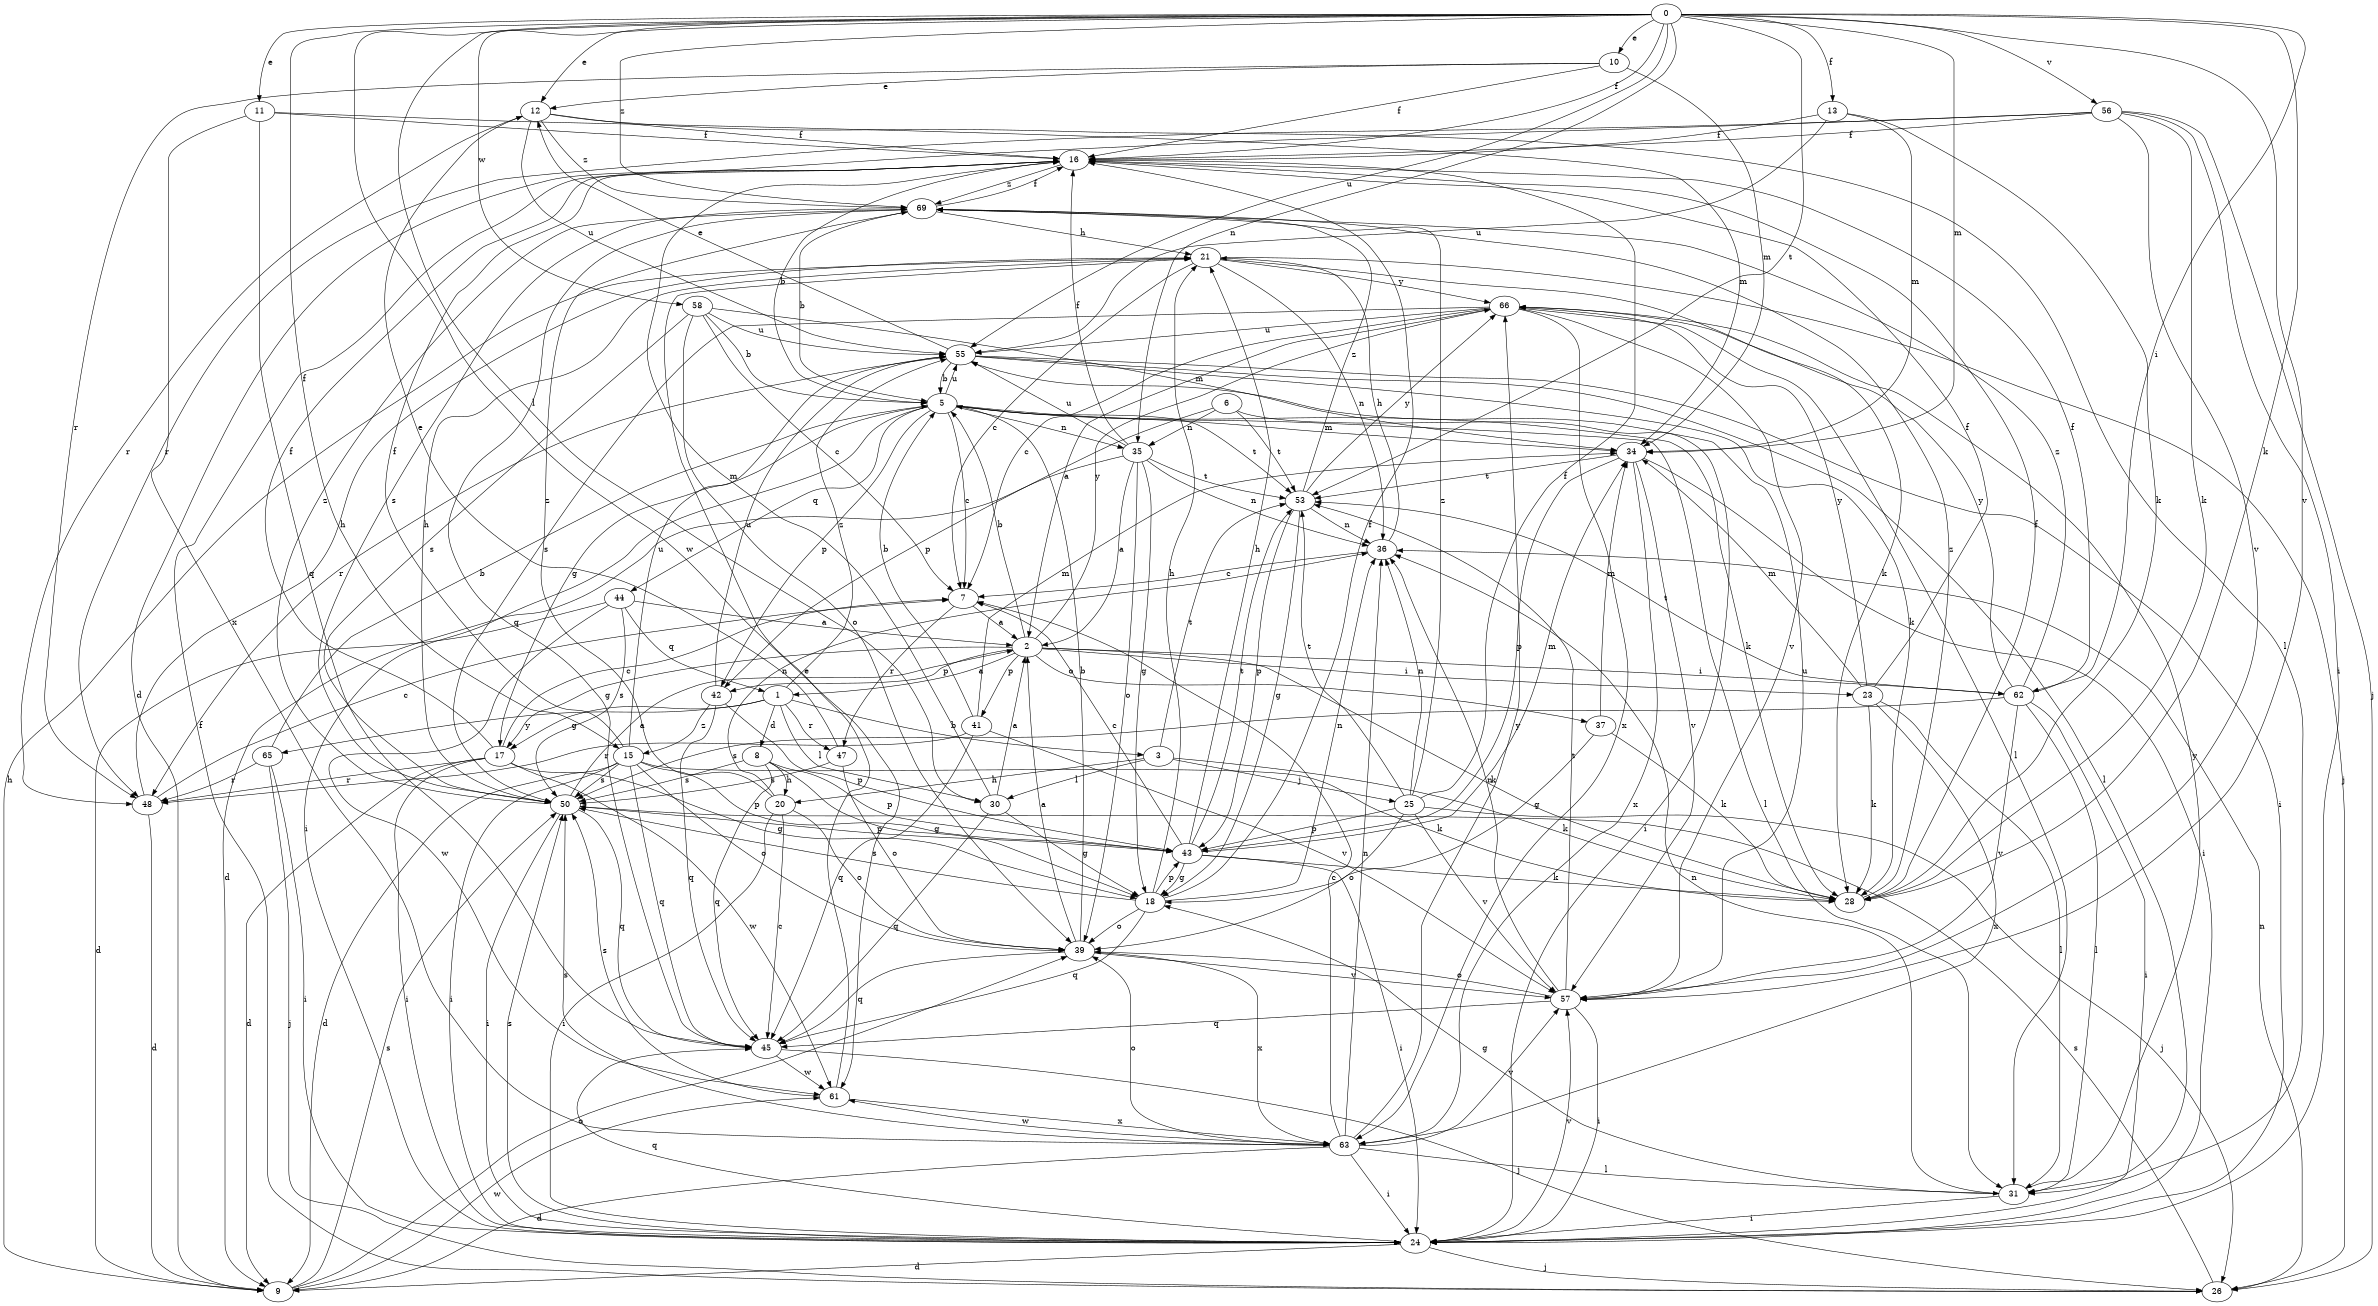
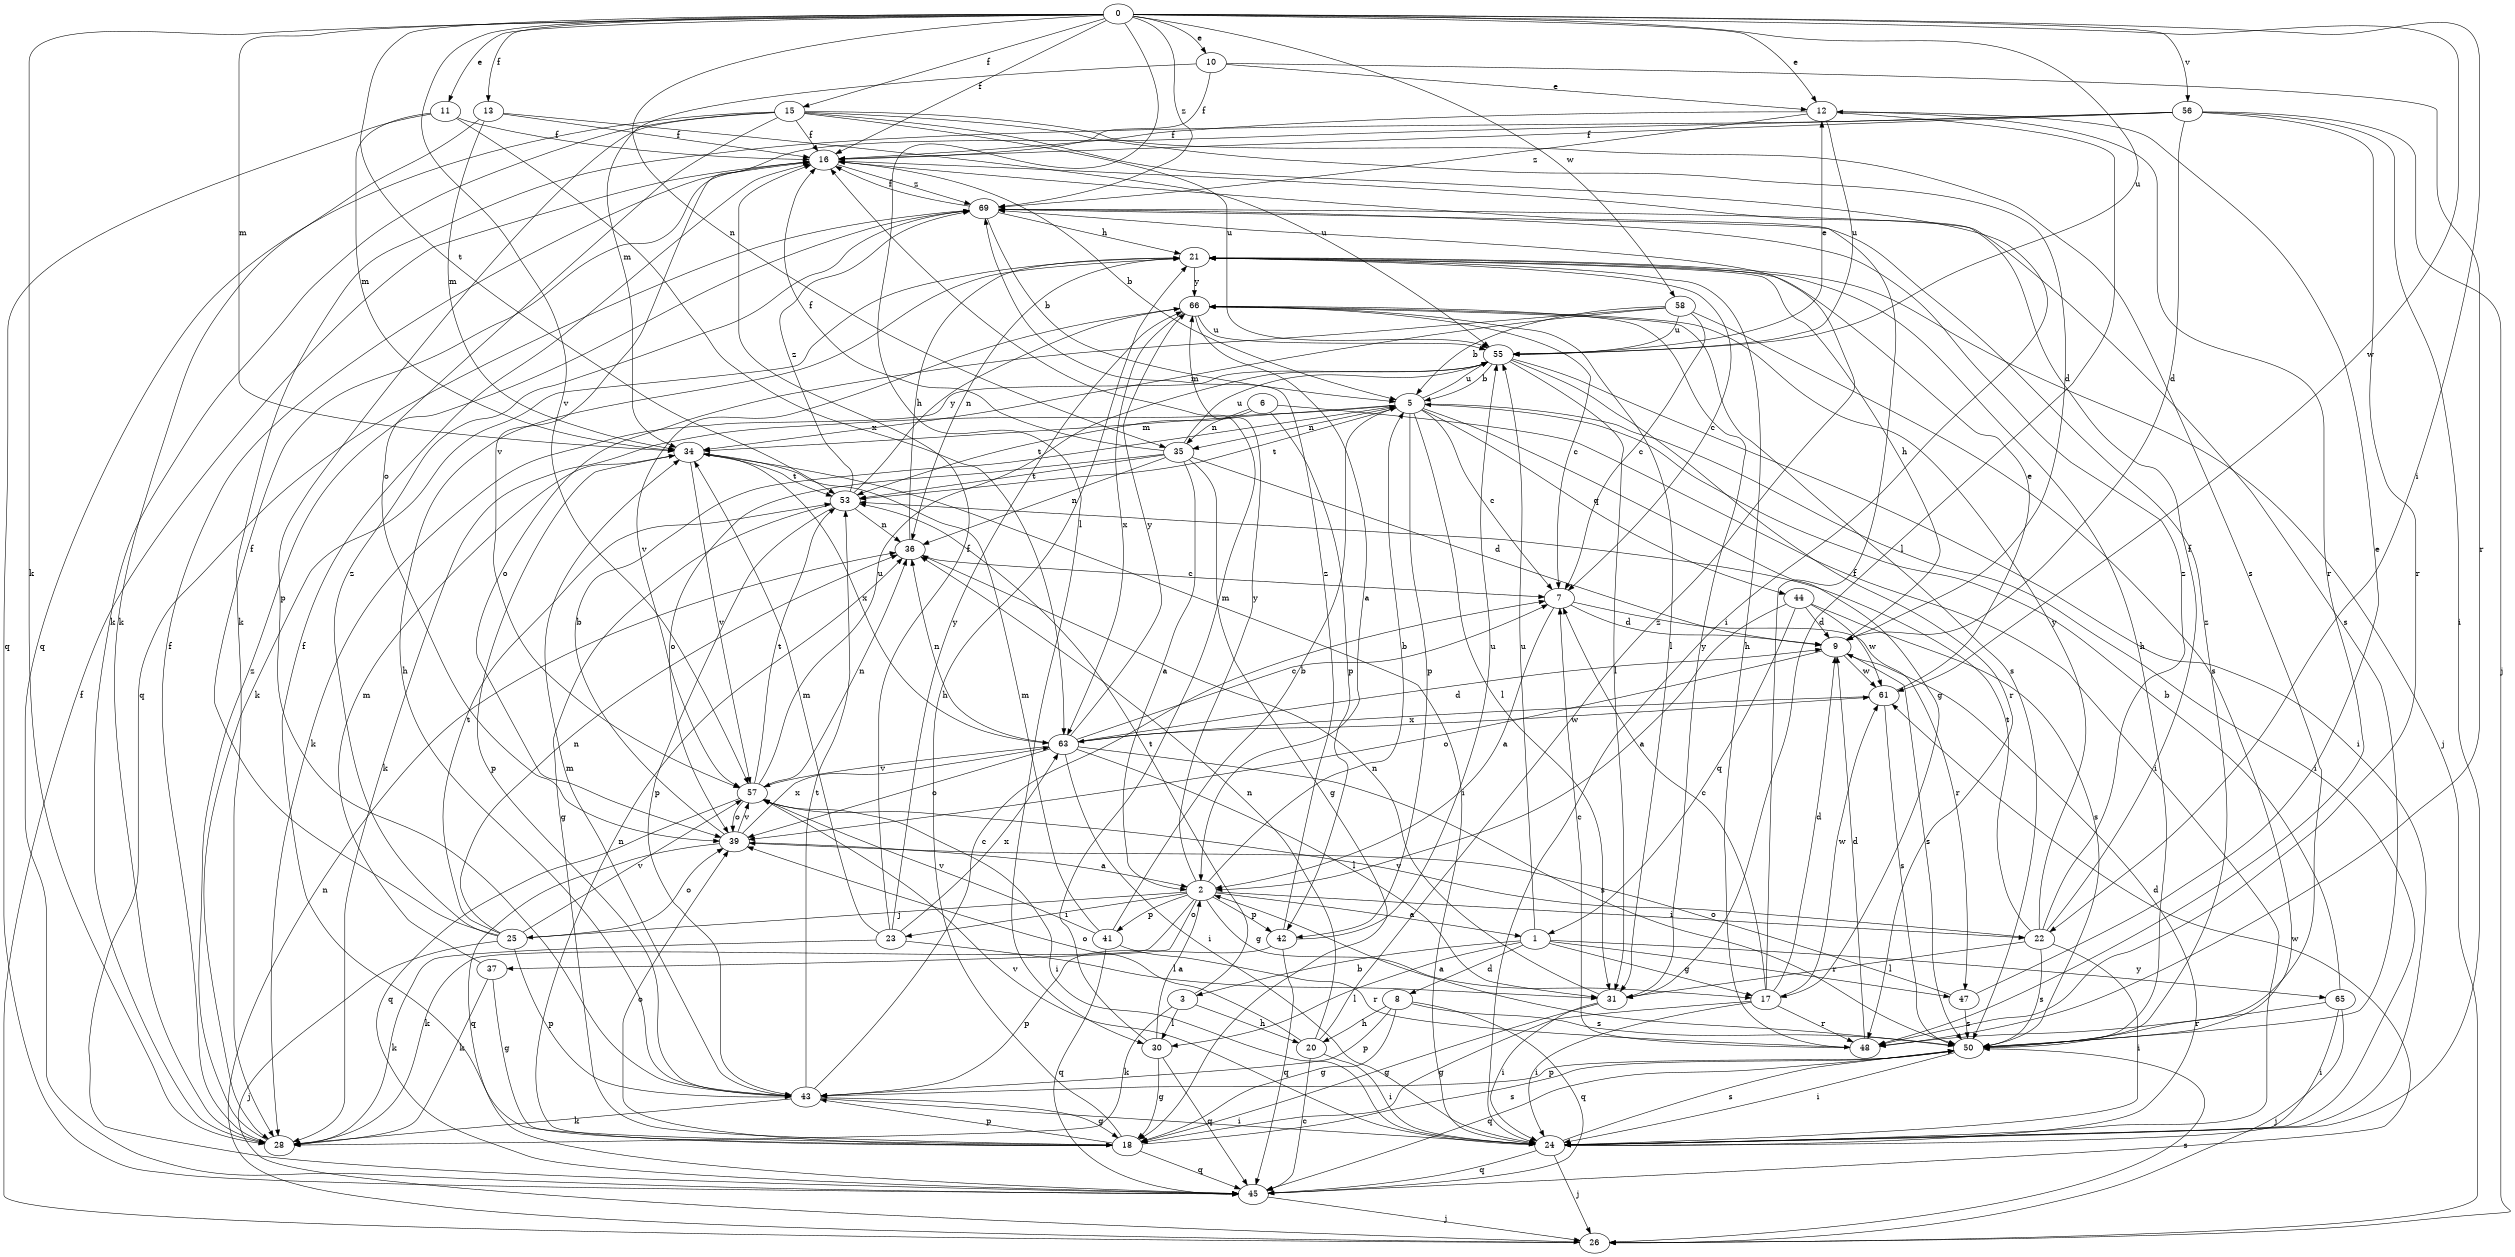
edge "1" -> "55": label "z" -> "u"
edge "7" -> "9": added, label "d"
node "62": label "62" -> "22"
edge "42" -> "15": now "42" -> "69"
edge "3" -> "25": now "2" -> "25"
